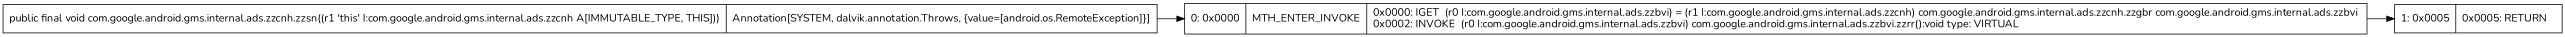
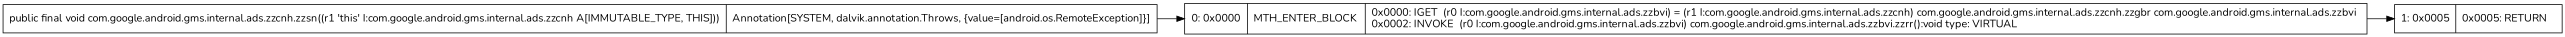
node "0: 0x0000": text "MTH_ENTER_INVOKE" -> "MTH_ENTER_BLOCK"
